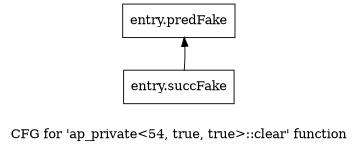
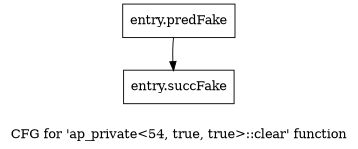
edge "entry.succFake" -> "entry.predFake": reversed
